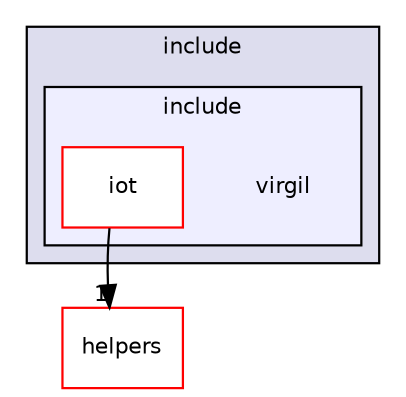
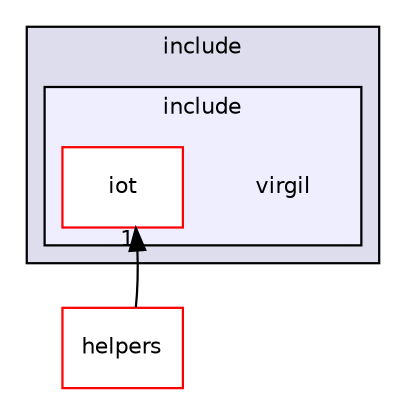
edge "iot" -> "helpers": reversed
